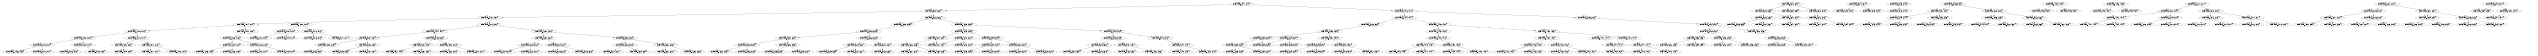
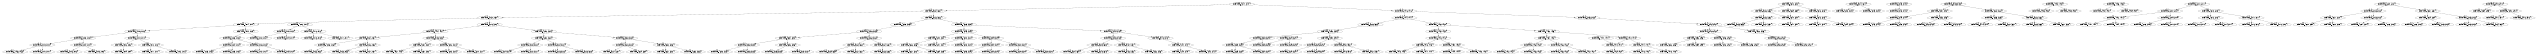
node "Node{data=[8973, 8973]}": added
